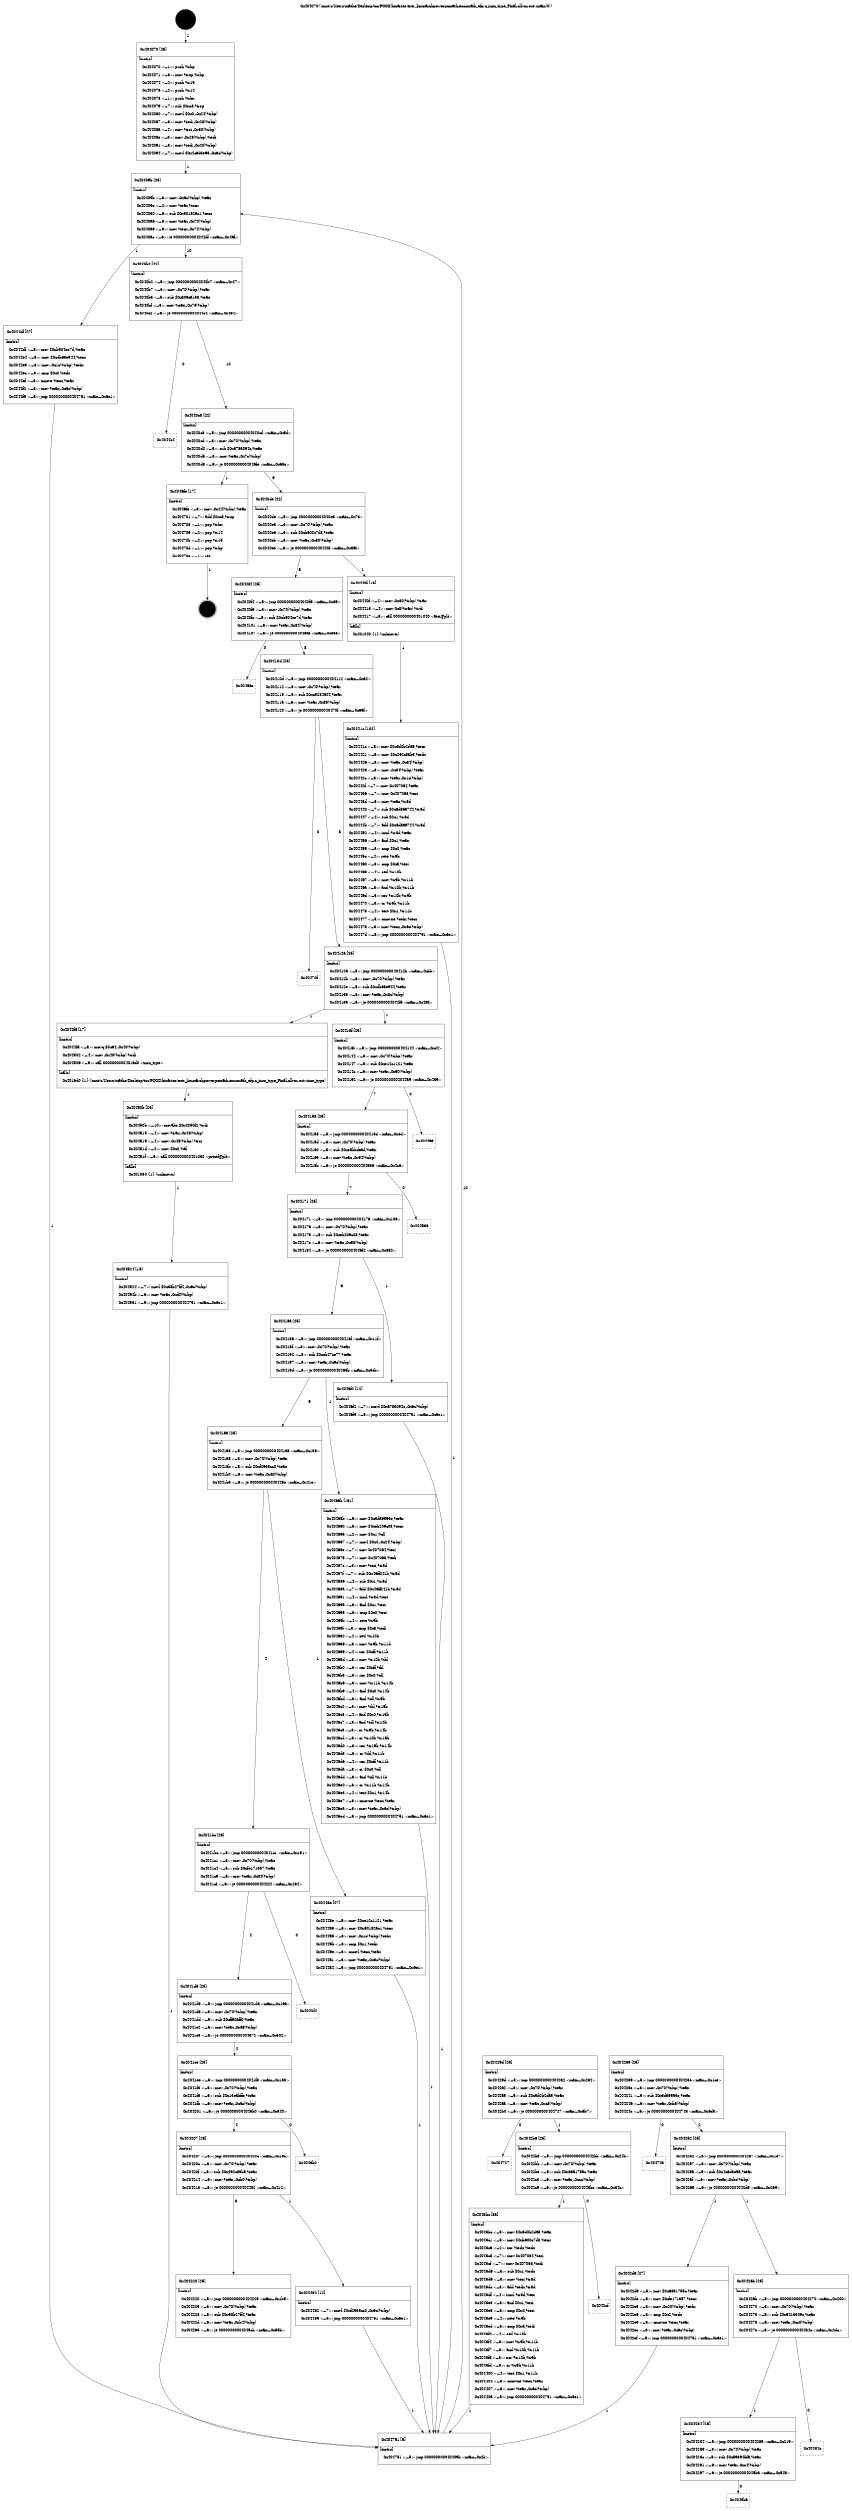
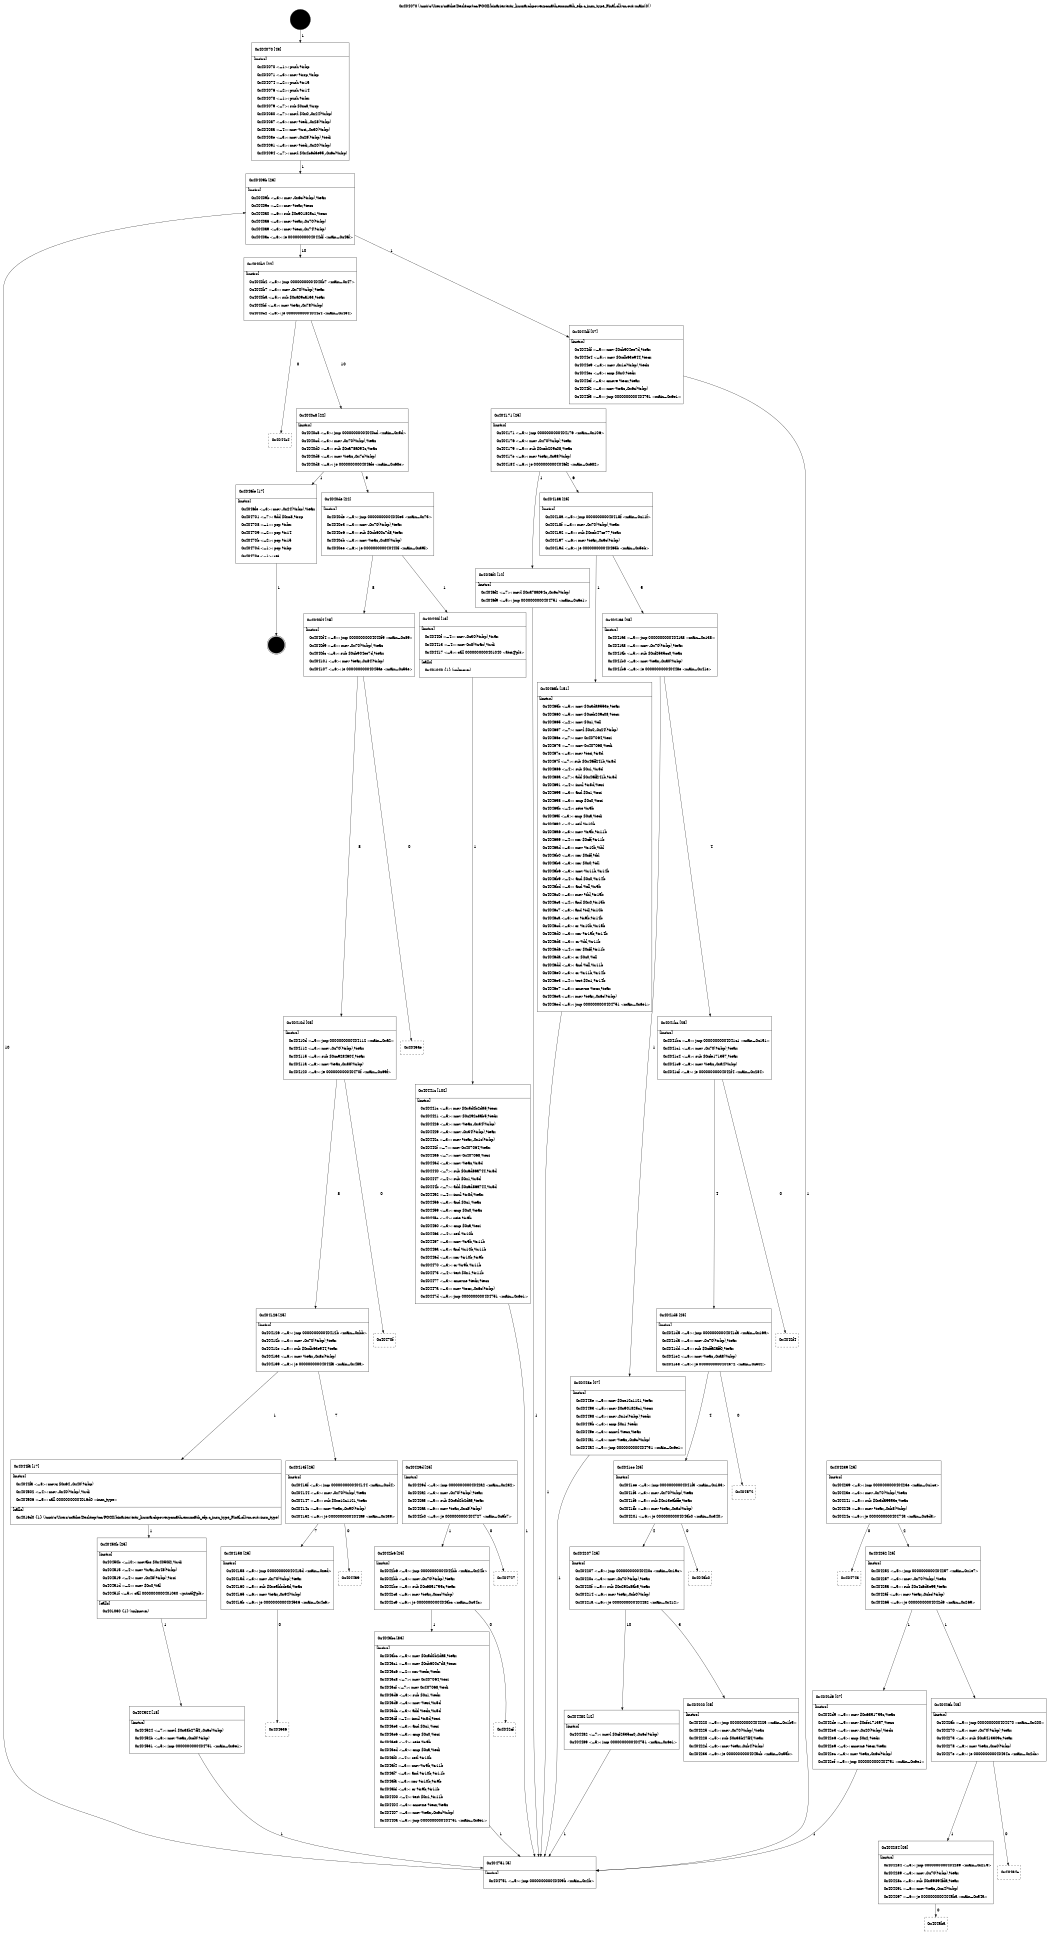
edge "0x404158 [25]" -> "0x404171 [25]": removed, label "7"
node "0x404572": added
edge "0x404207 [25]" -> "0x404482 [12]": label " 1" -> " 10"
